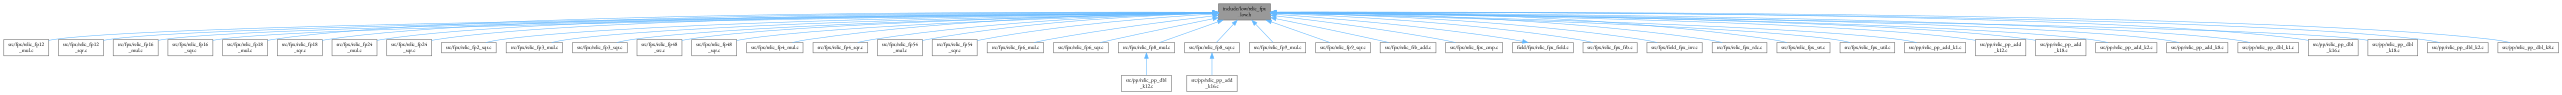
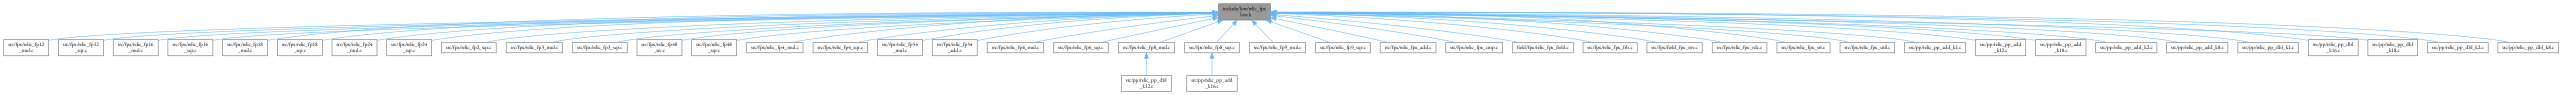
edge "include/low/relic_fpx _low.h" -> "field/fpx/relic_fpx_field.c": reversed
node "src/fpx/relic_fp54 _sqr.c": label "src/fpx/relic_fp54 _sqr.c" -> "src/fpx/relic_fp54 _add.c"
node "src/fpx/relic_frb_add.c": label "src/fpx/relic_frb_add.c" -> "src/fpx/relic_fpx_add.c"
